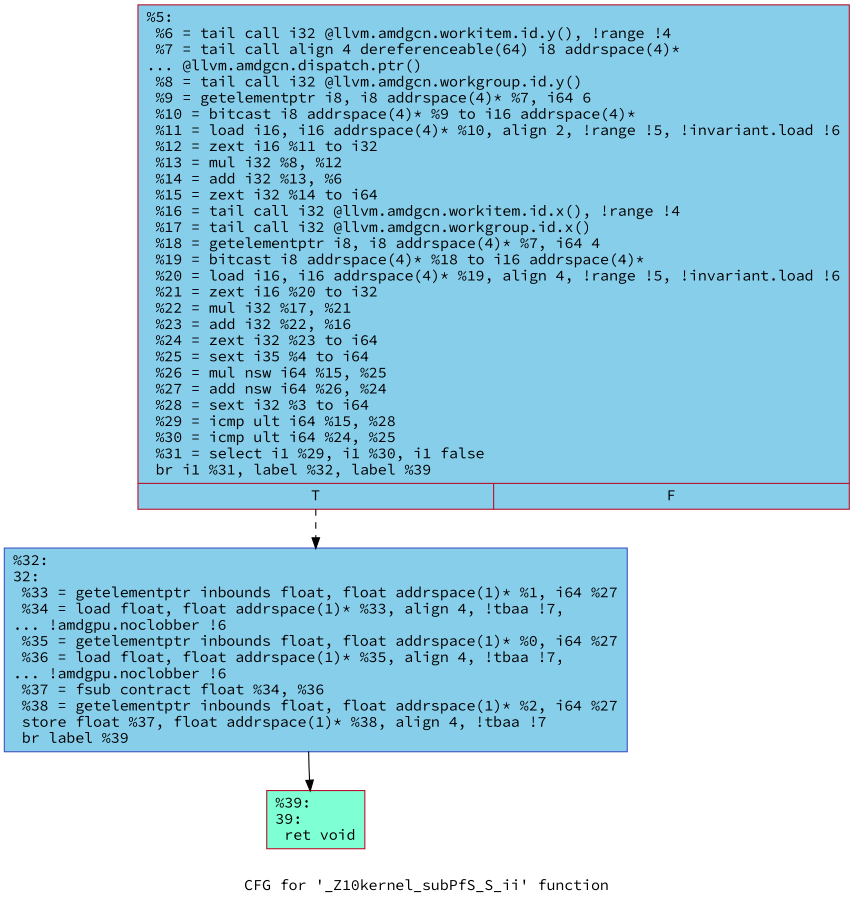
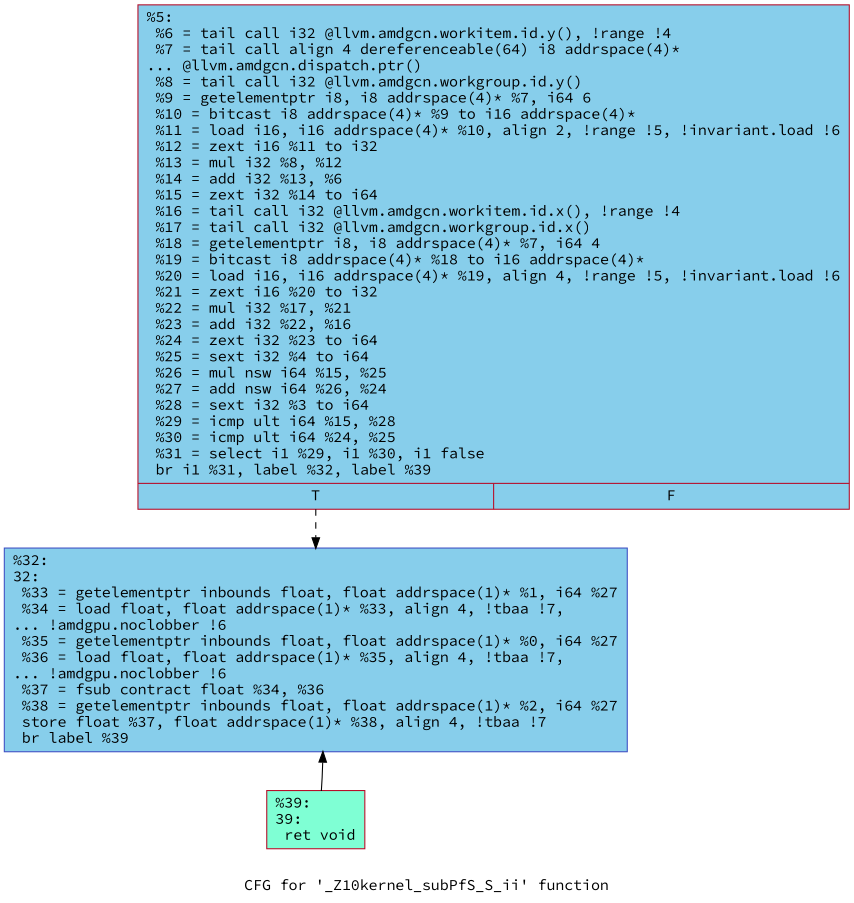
node "%5:": text "%25 = sext i35 %4 to i64" -> "%25 = sext i32 %4 to i64"
edge "%32:" -> "%39:": reversed
